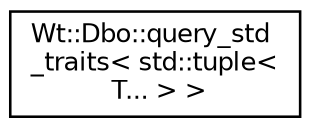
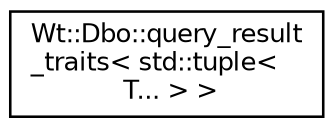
node "Wt::Dbo::query_std _traits< std::tuple< T... > >": label "Wt::Dbo::query_std _traits< std::tuple< T... > >" -> "Wt::Dbo::query_result _traits< std::tuple< T... > >"
